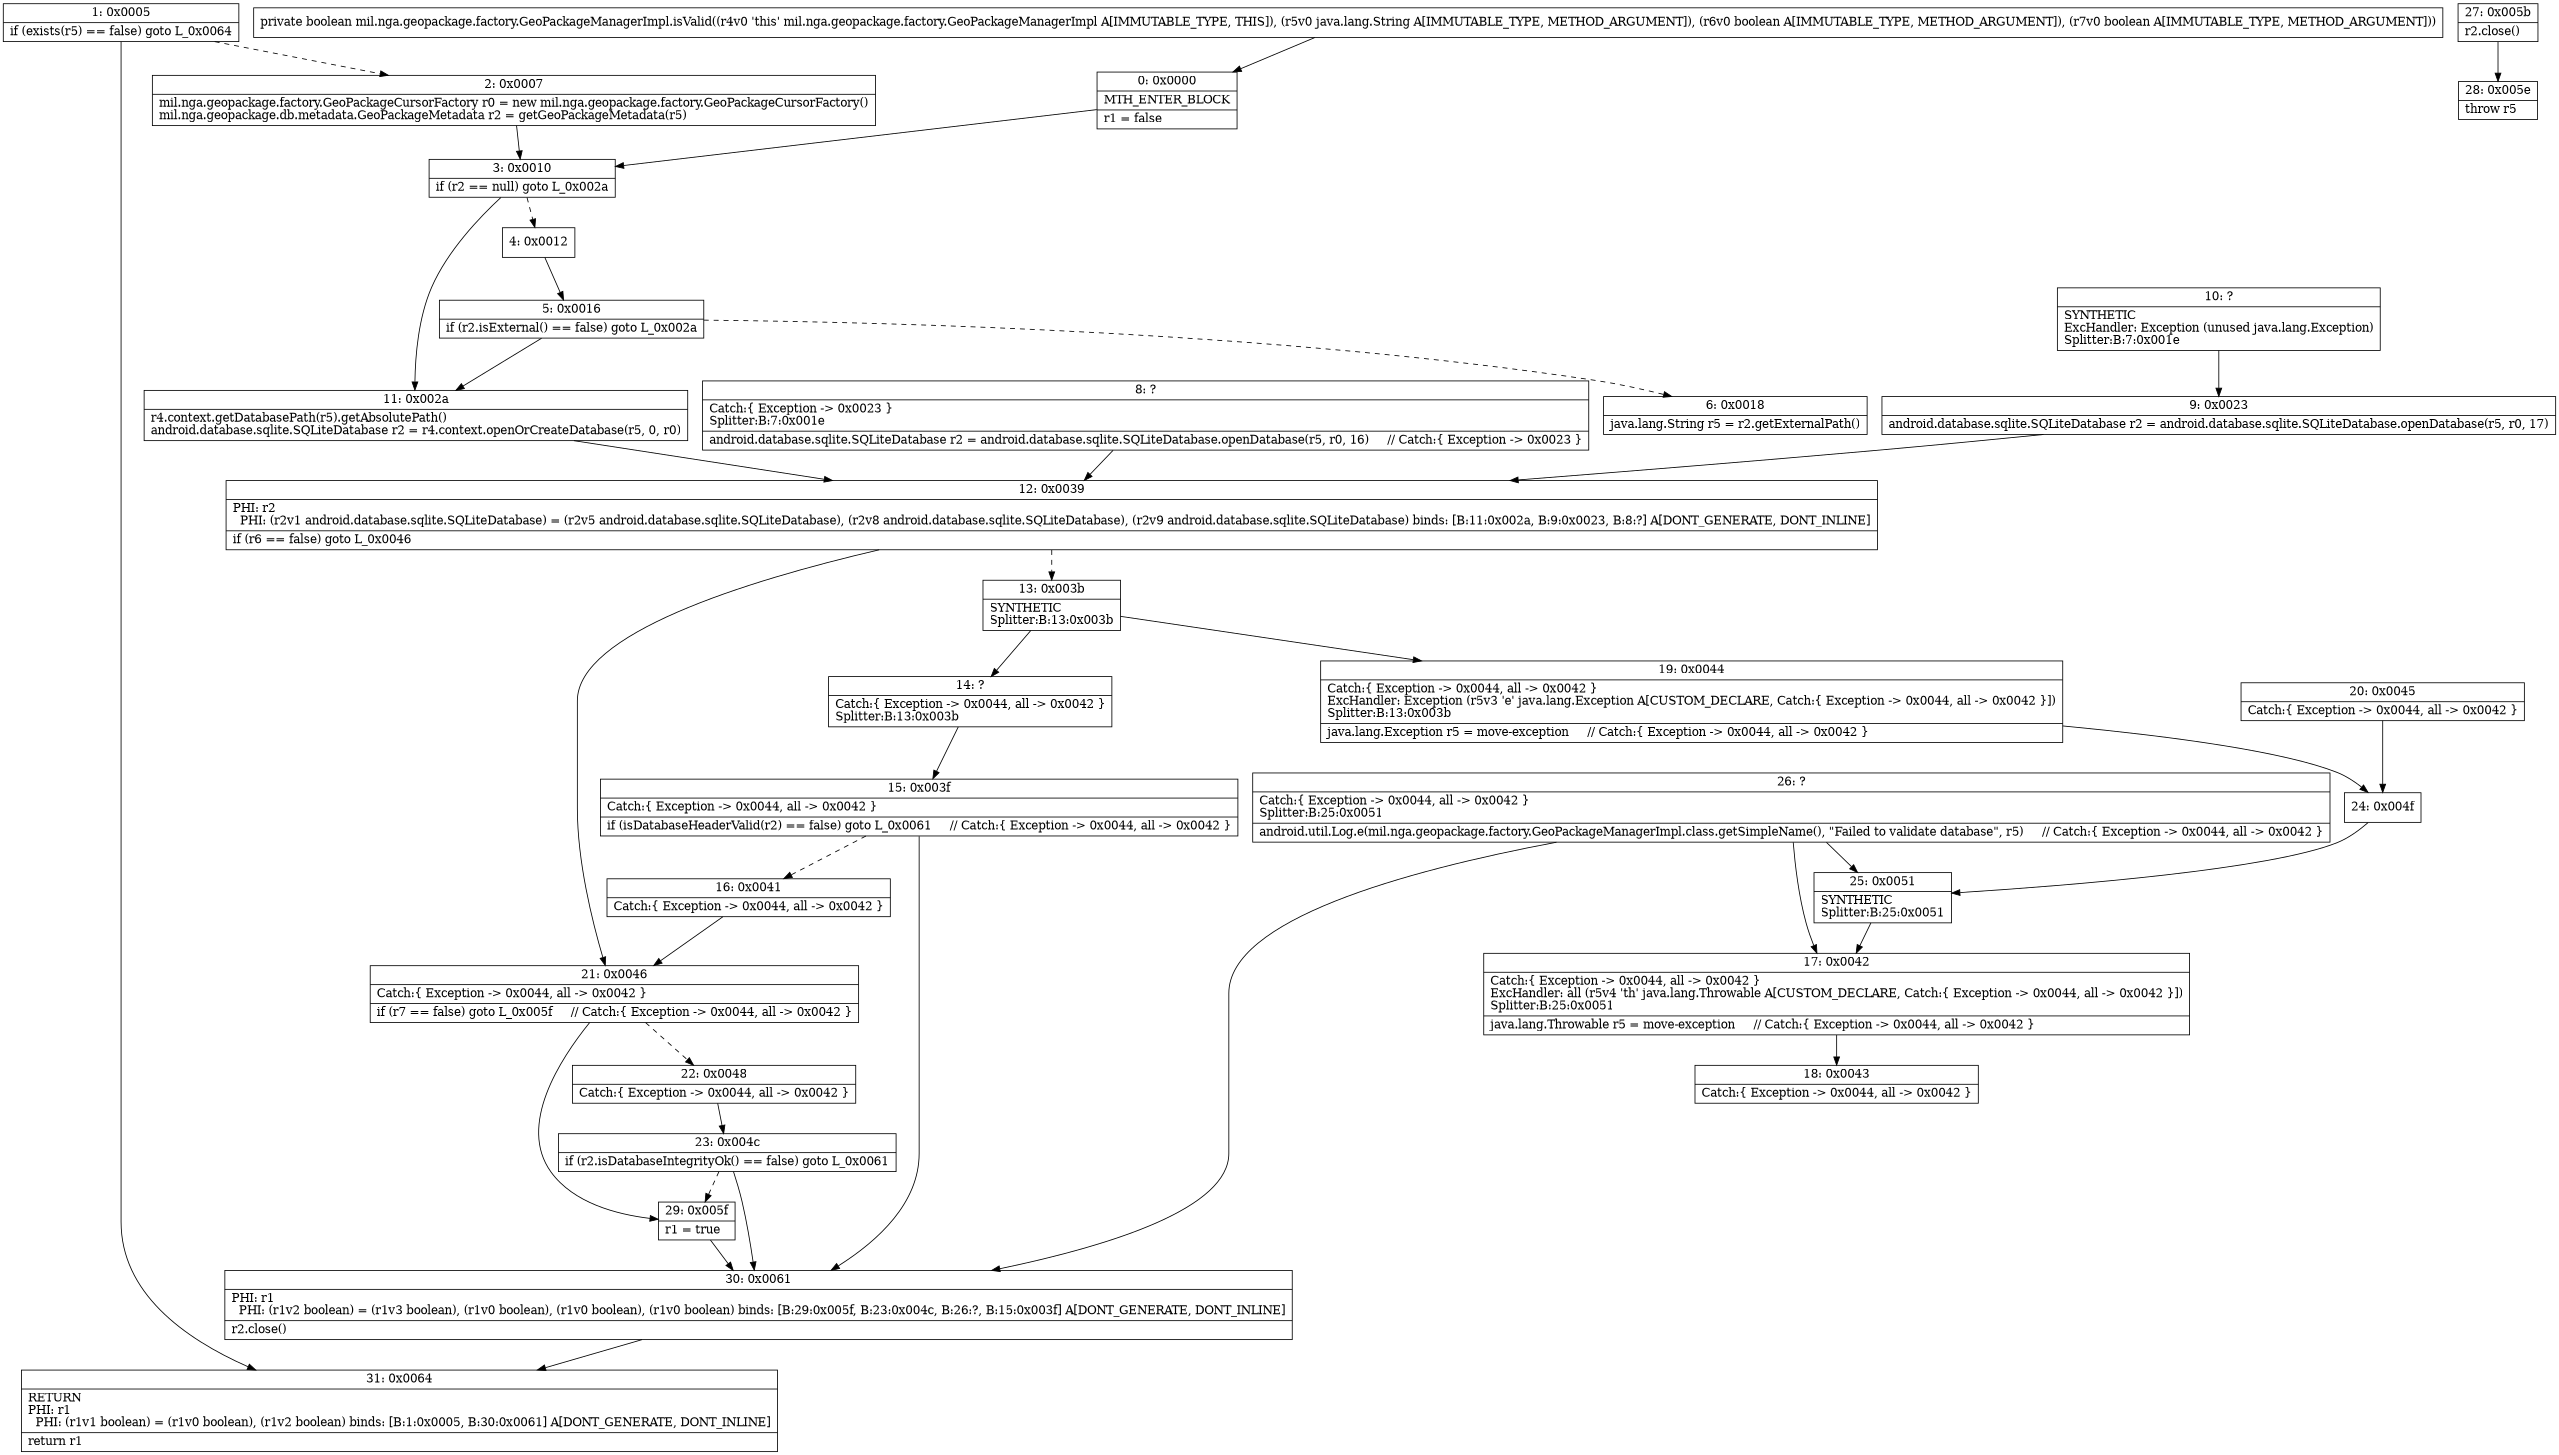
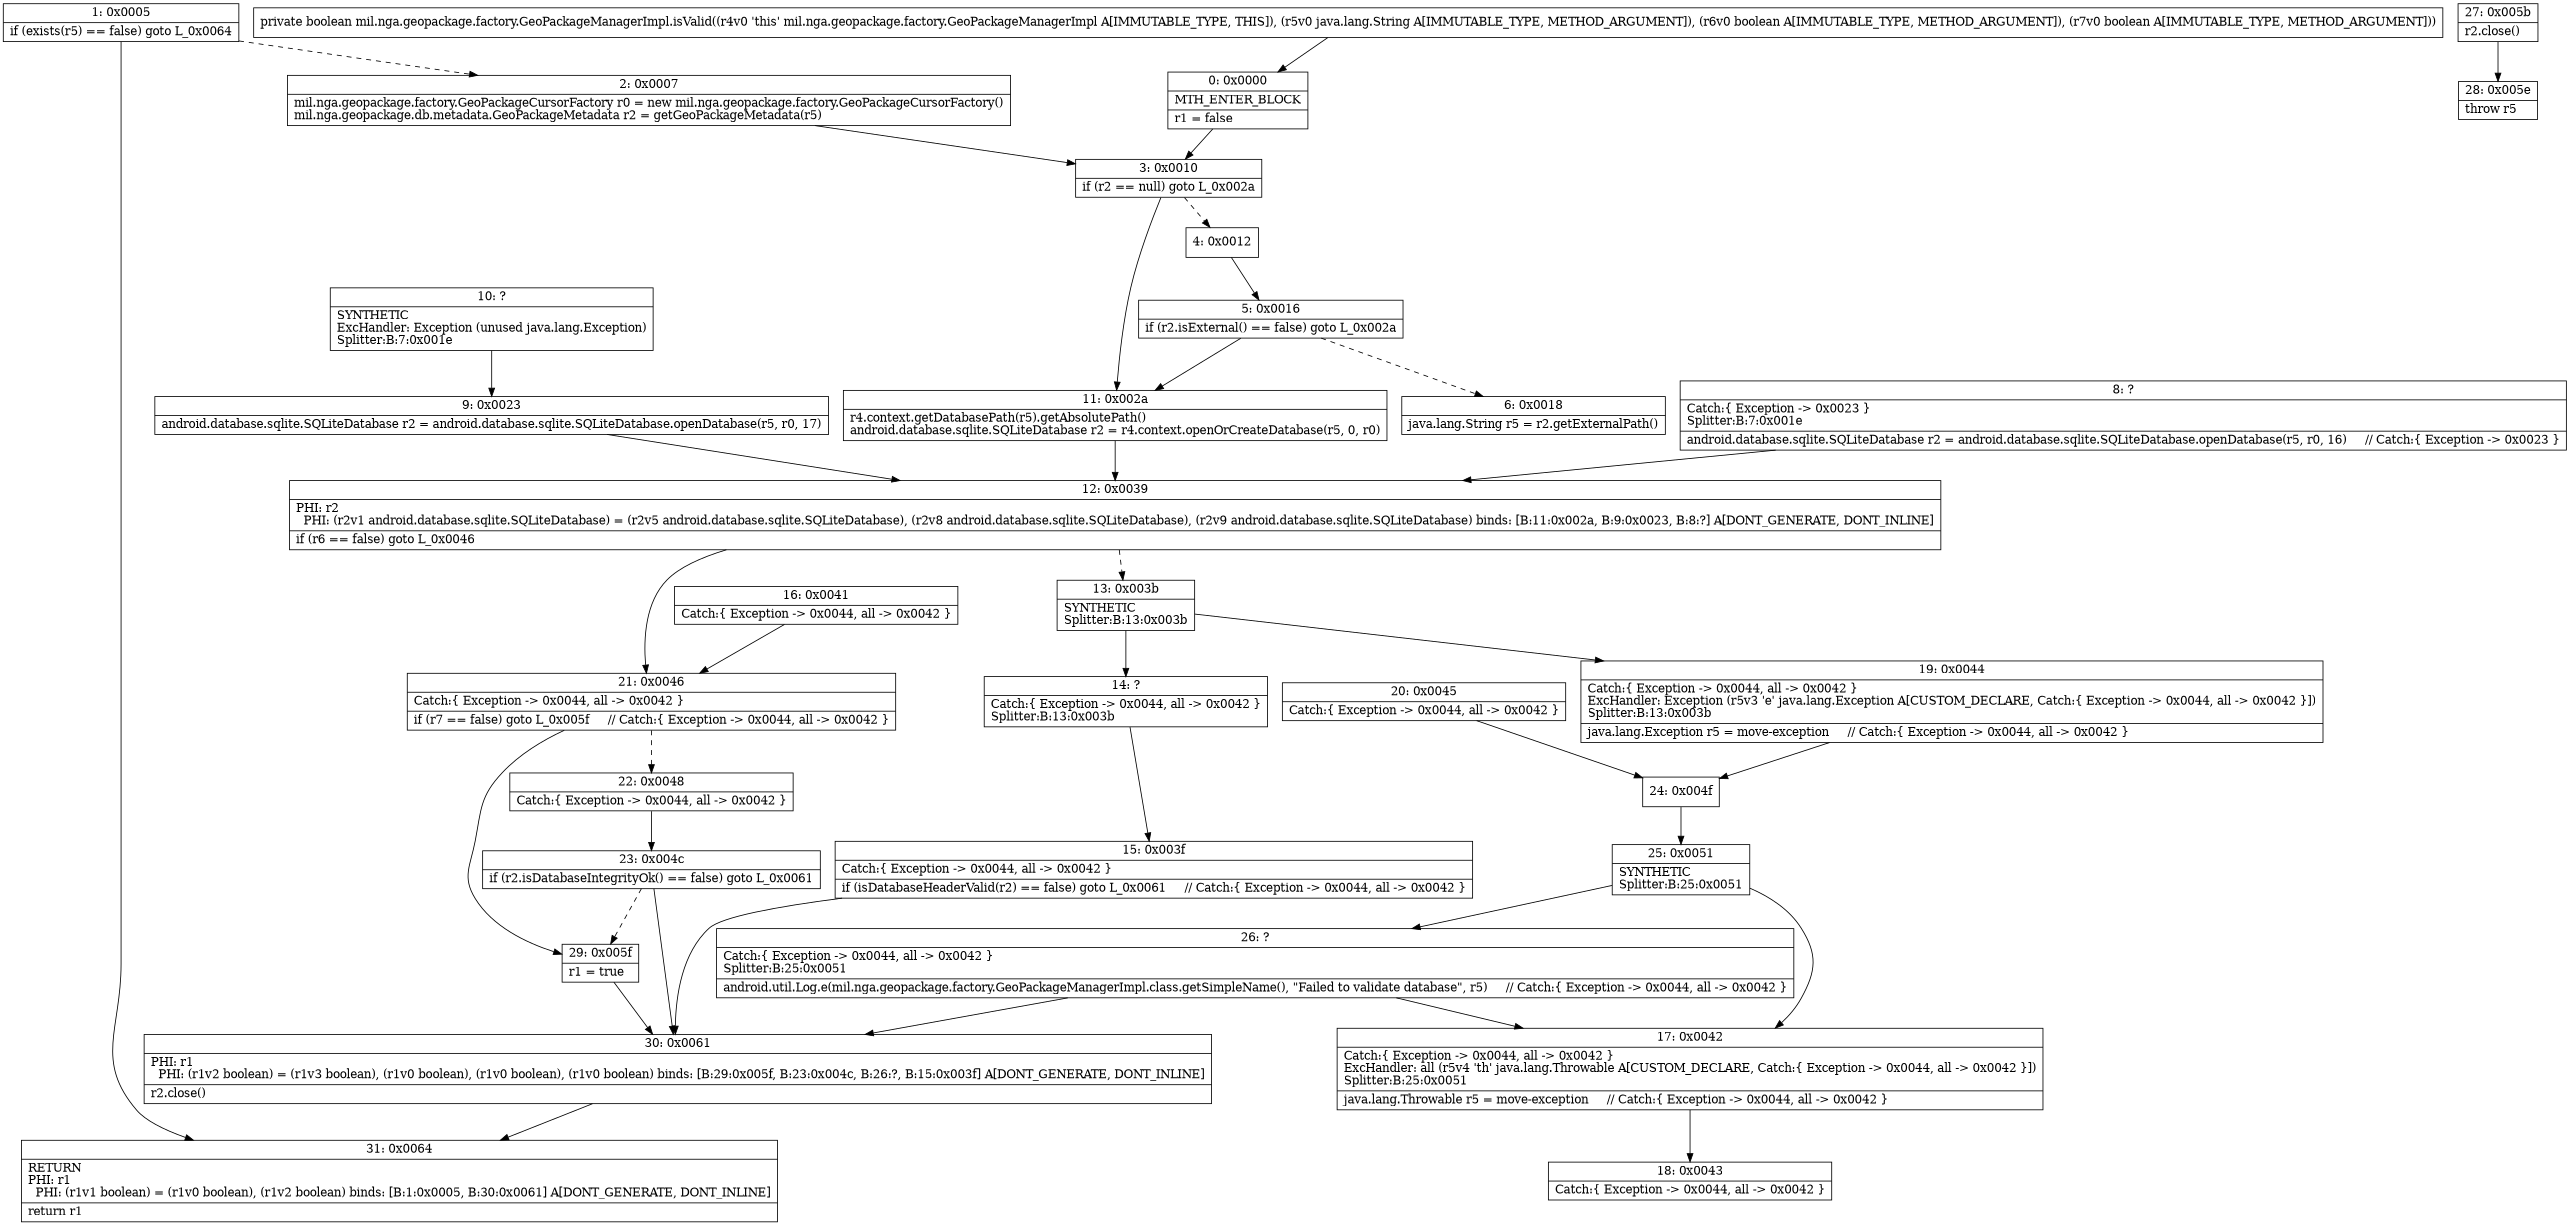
edge "15: 0x003f" -> "16: 0x0041": removed
edge "26: ?" -> "25: 0x0051": reversed
